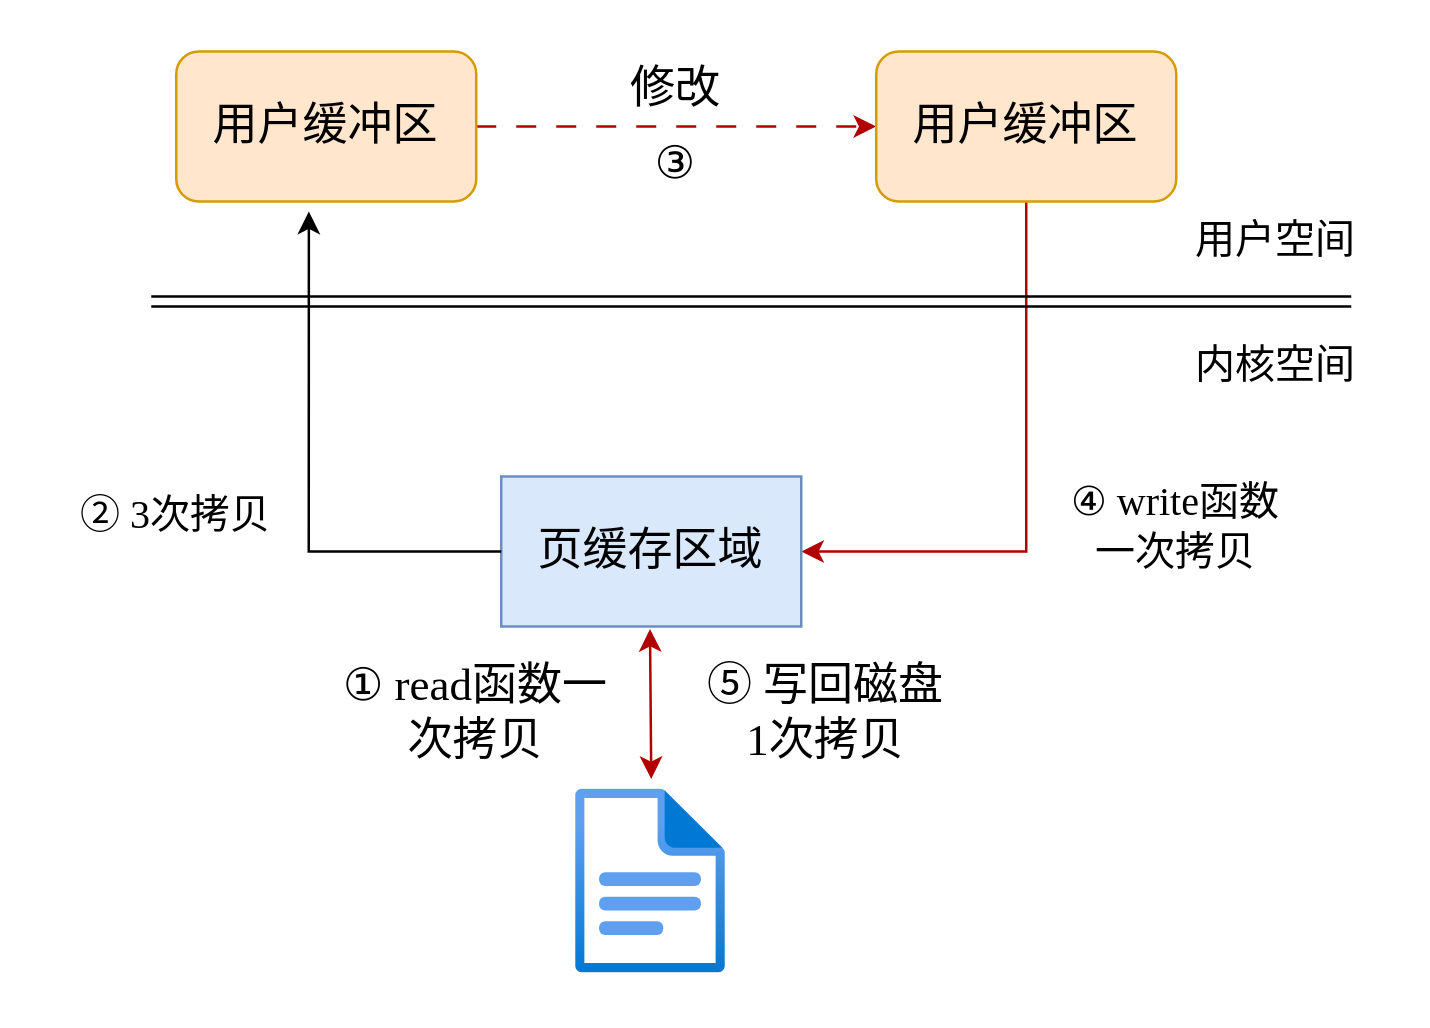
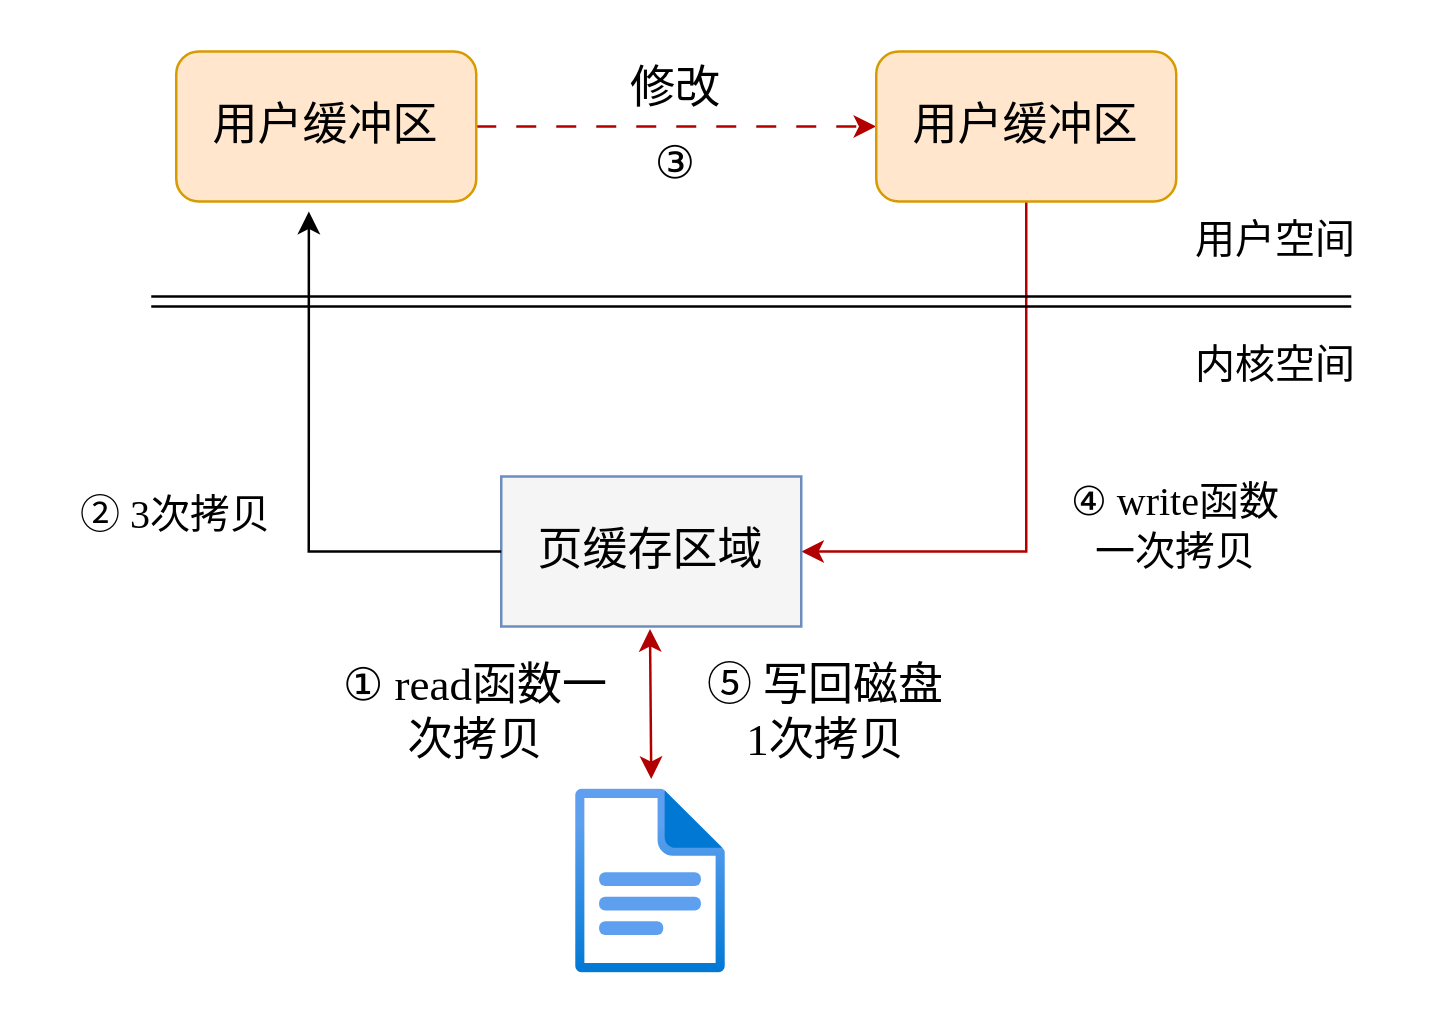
node "页缓存区域": fillcolor #dae8fc -> #f5f5f5
